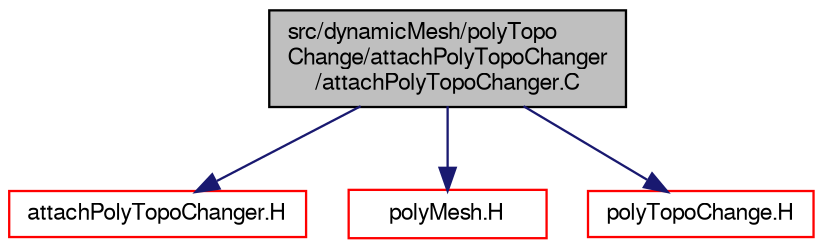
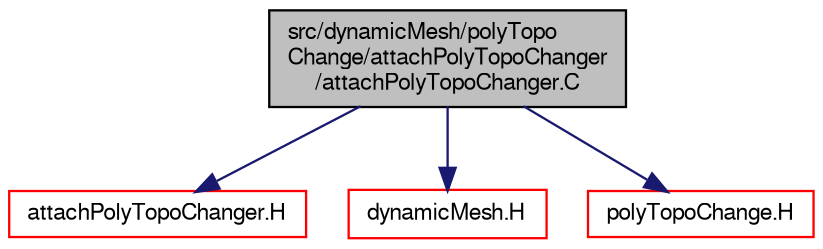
node "polyMesh.H": label "polyMesh.H" -> "dynamicMesh.H"
